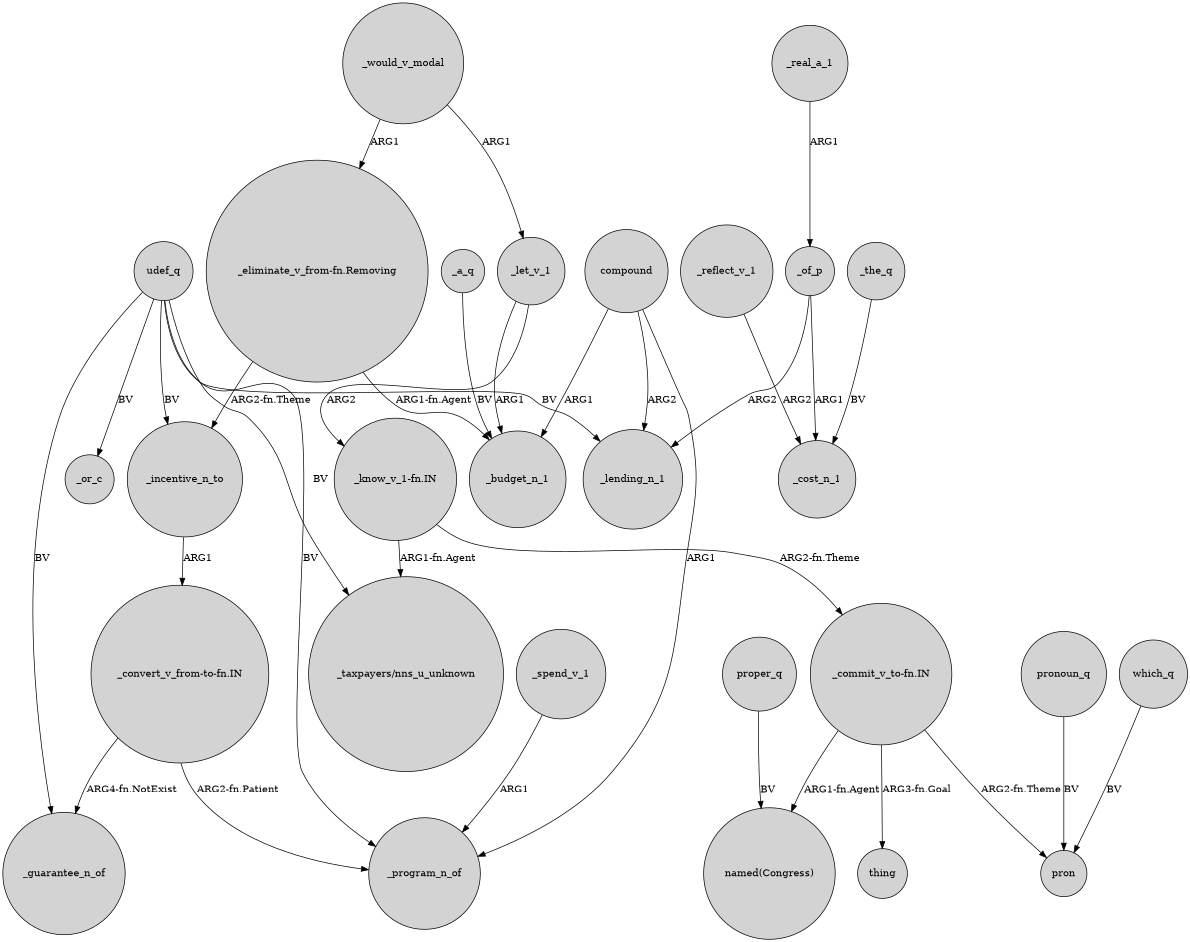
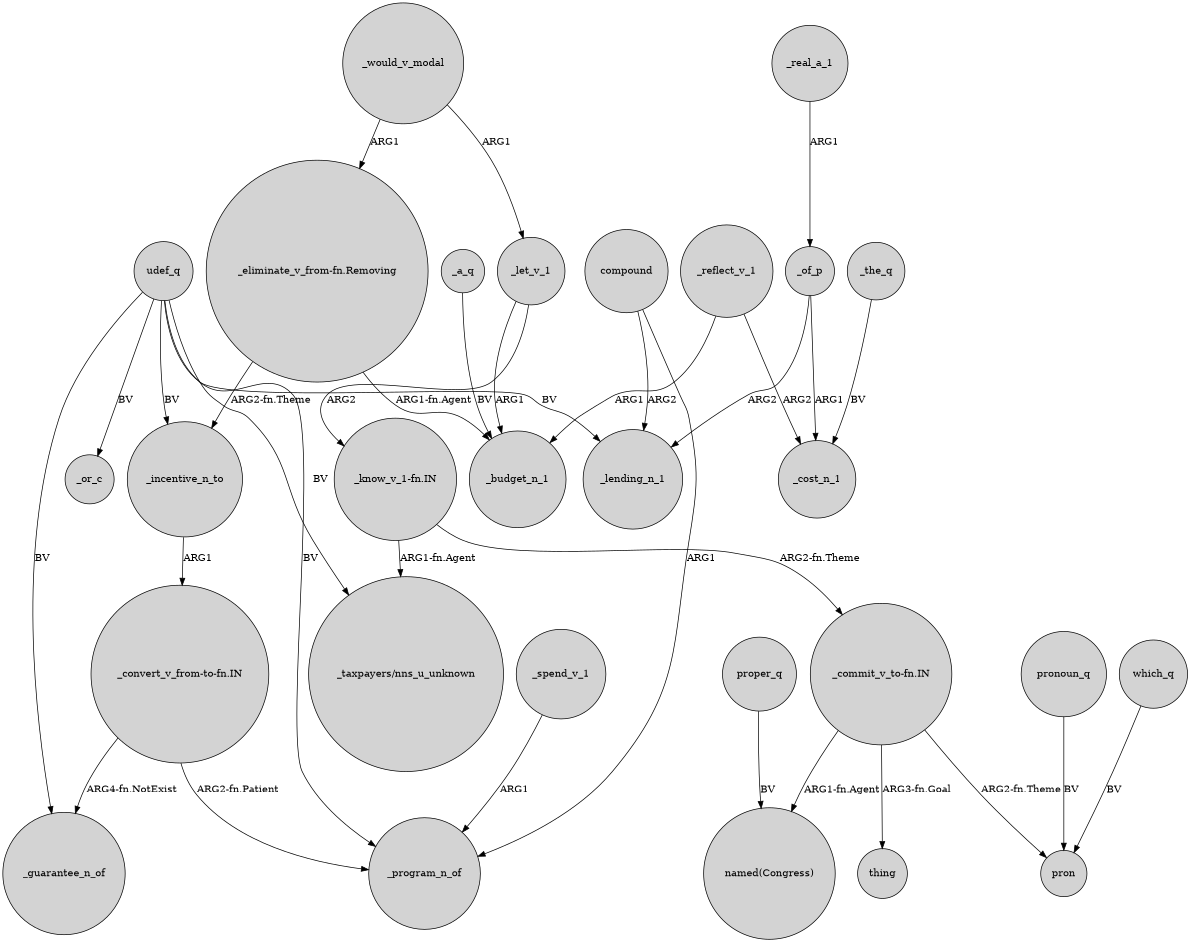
edge "compound" -> "_budget_n_1": now "_reflect_v_1" -> "_budget_n_1"
